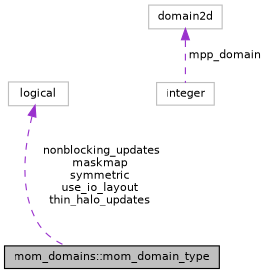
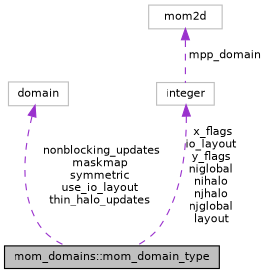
node "domain2d": label "domain2d" -> "mom2d"
node "logical": label "logical" -> "domain"
edge "mom_domains::mom_domain_type" -> "integer": added, label "x_flags io_layout y_flags niglobal nihalo njhalo njglobal layout"
